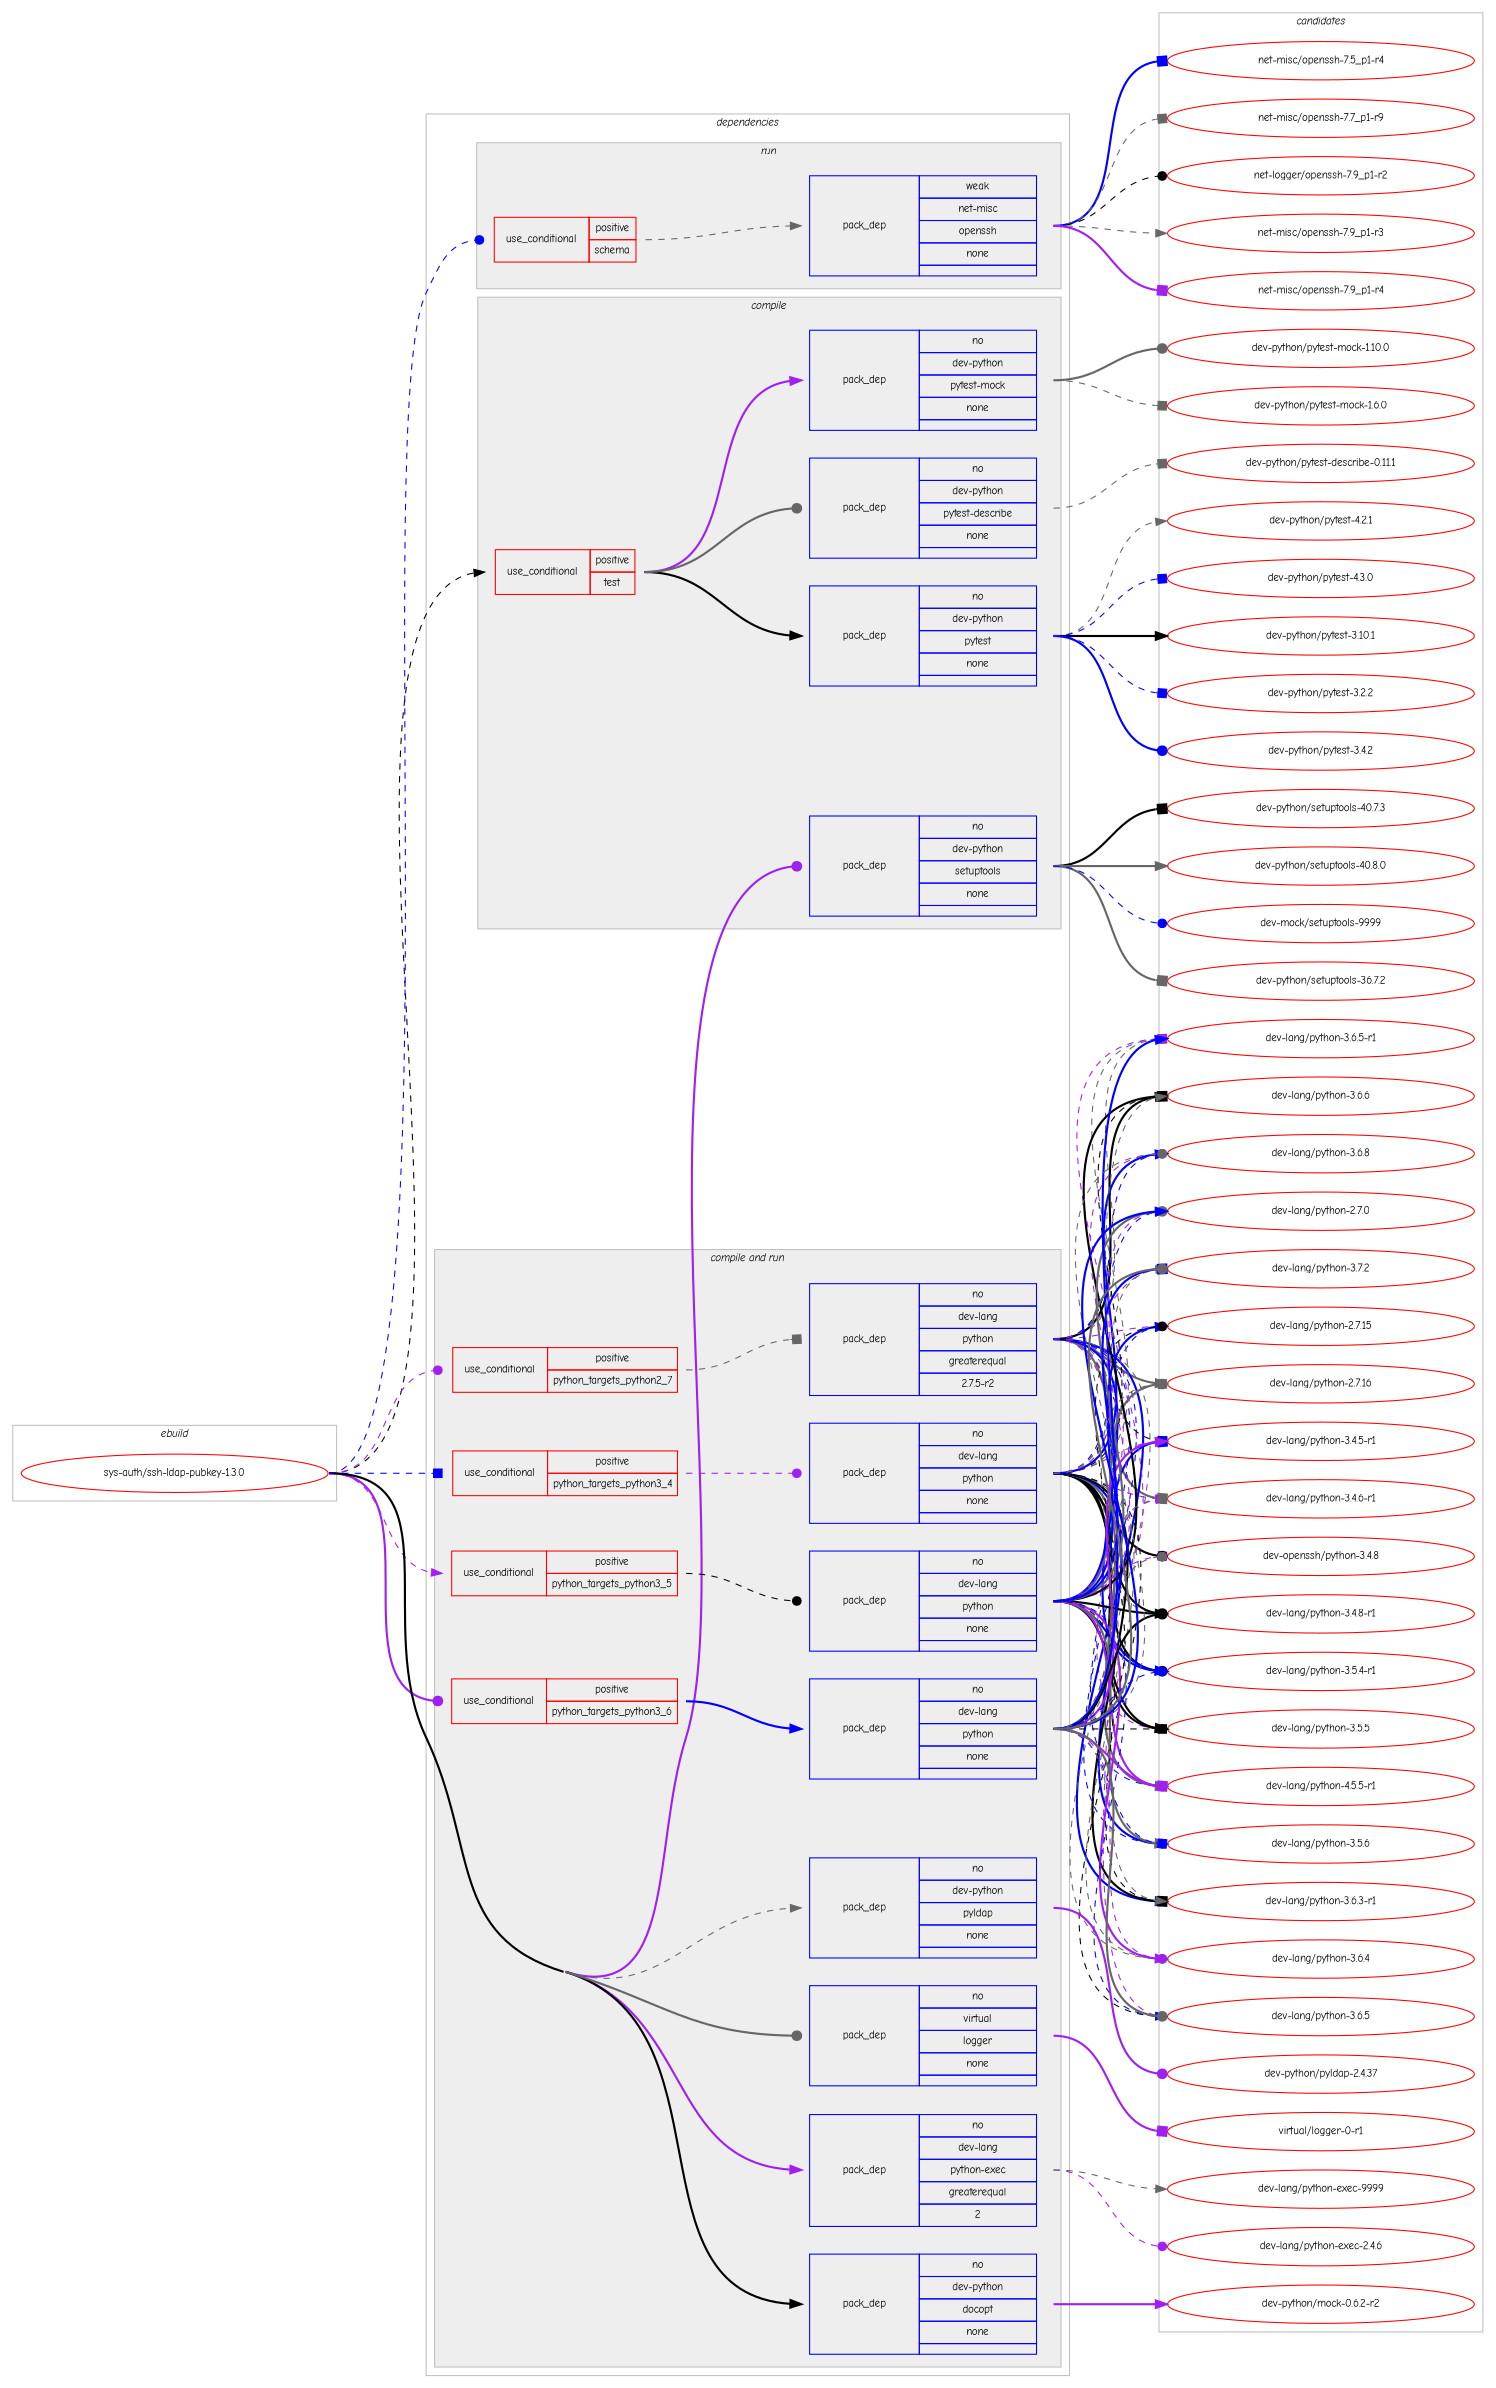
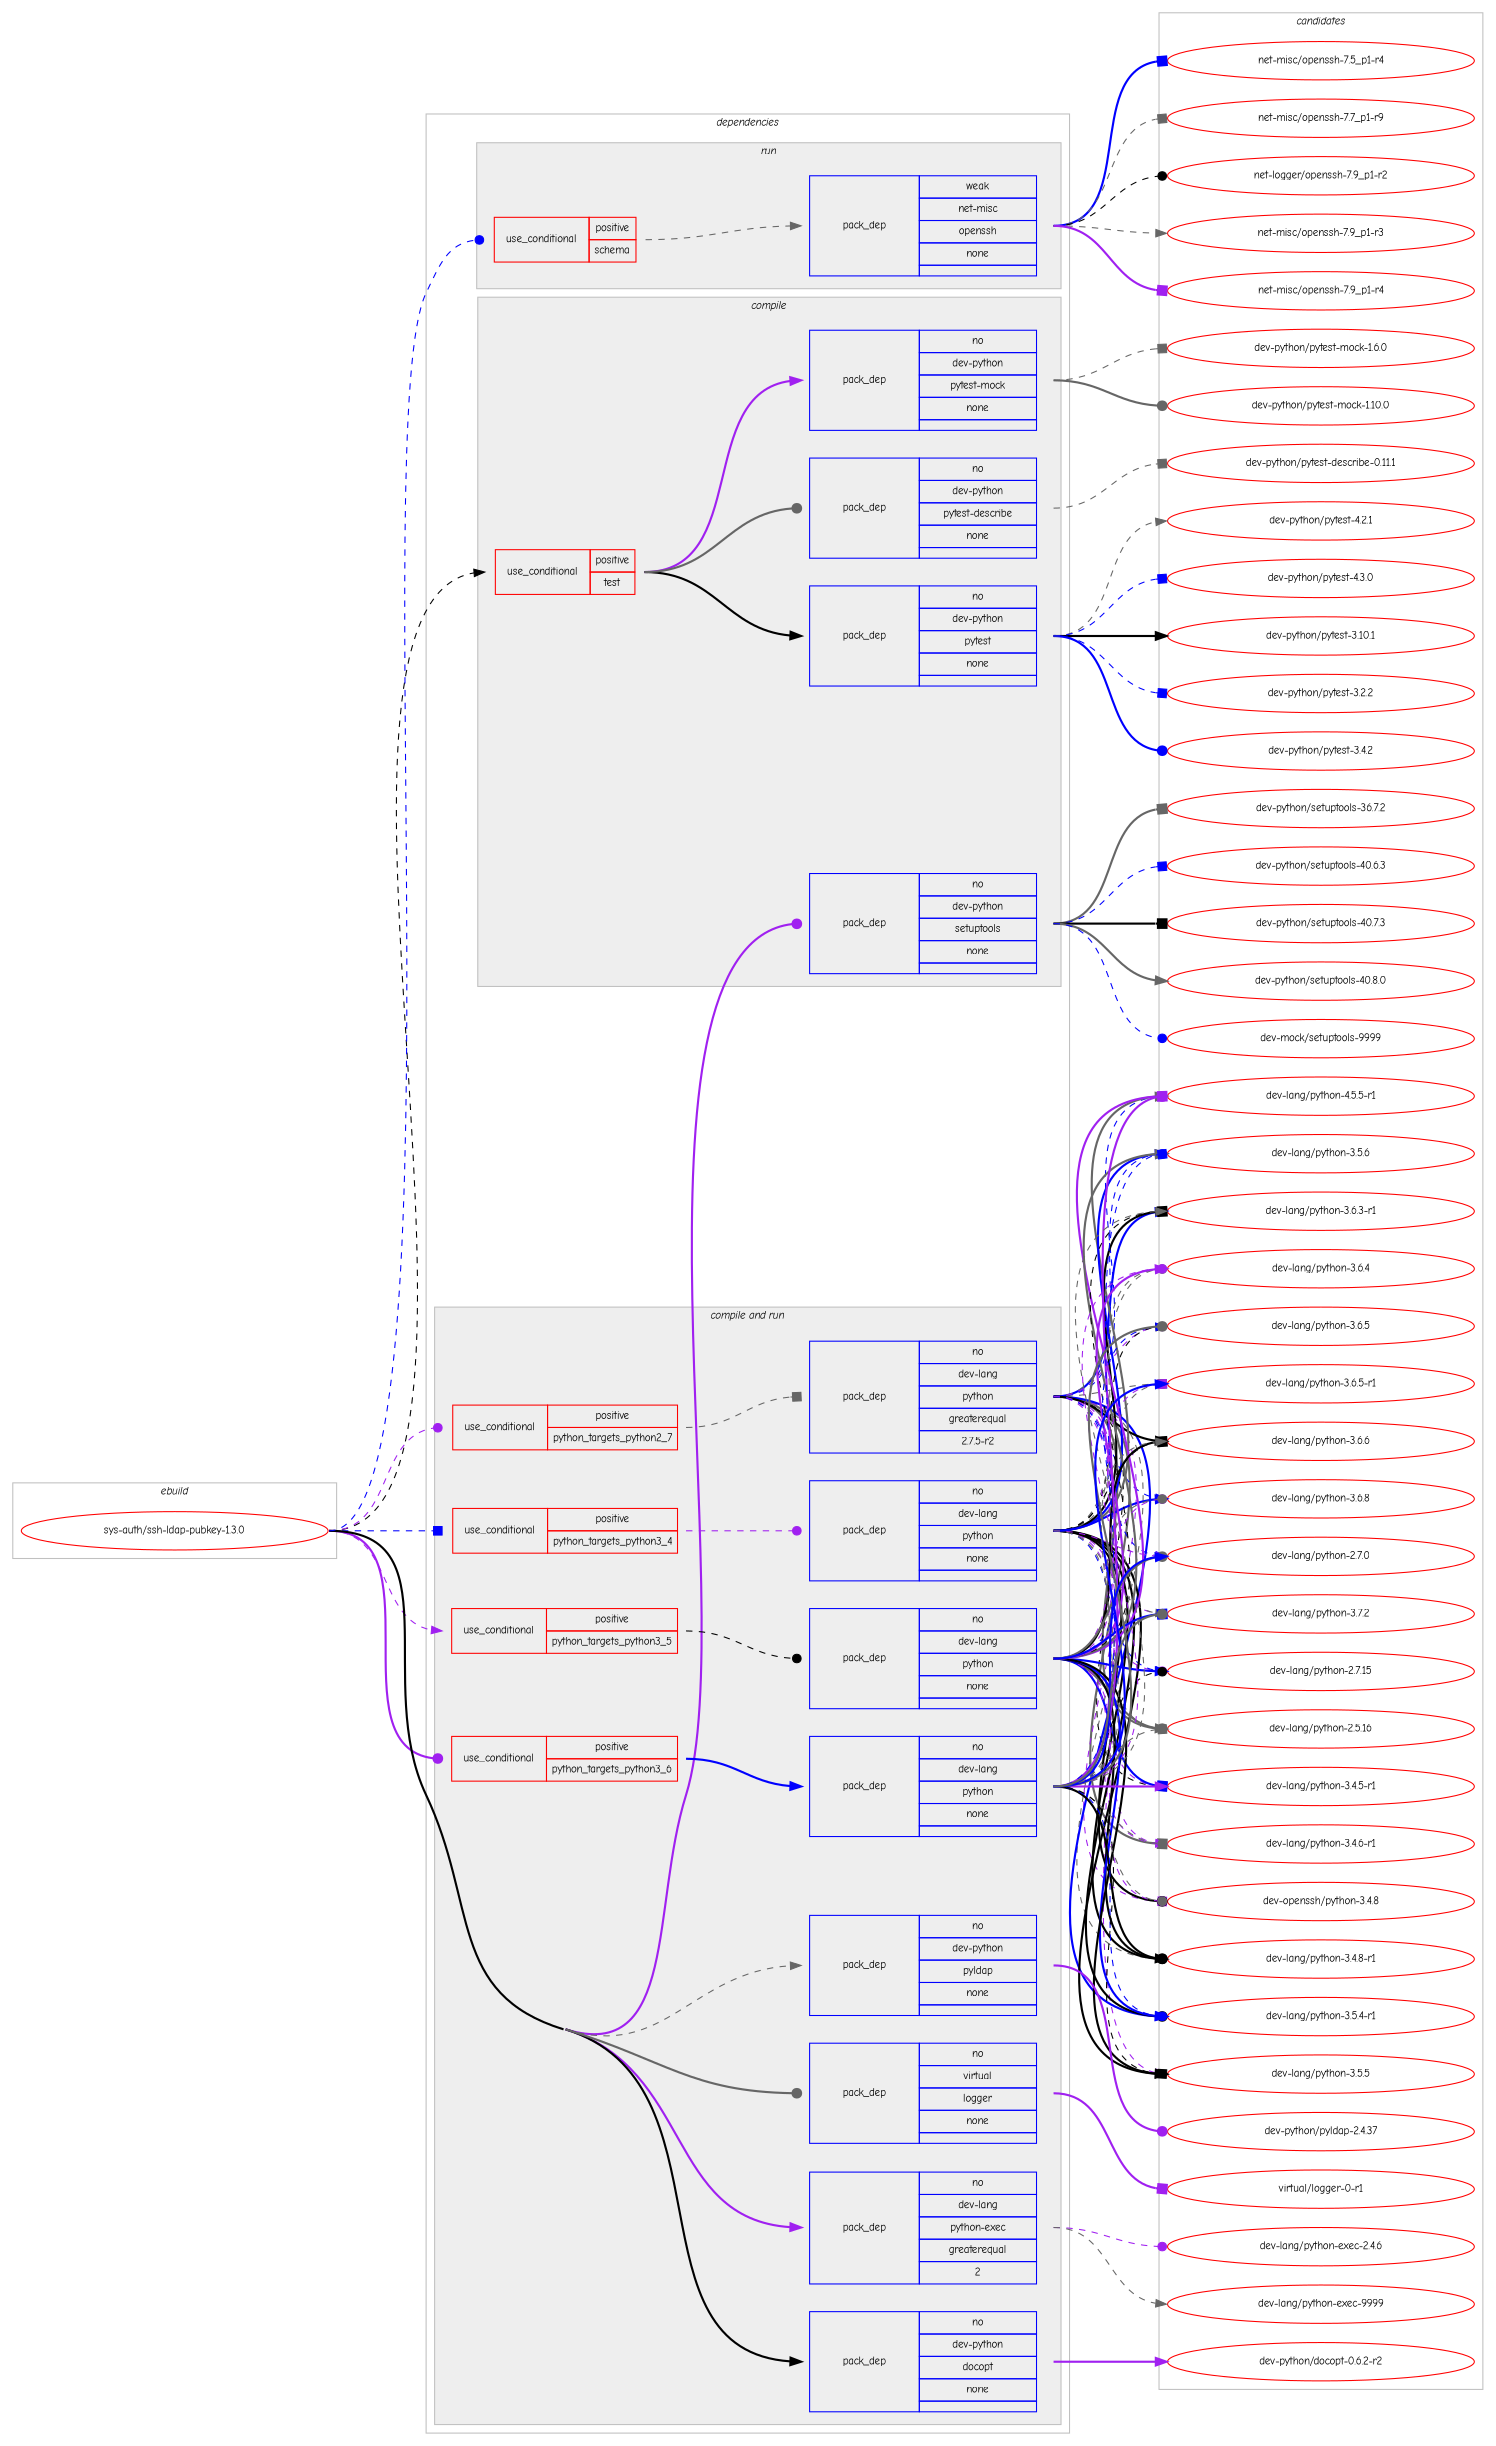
node "dev-python/setuptools-40.6.3": added
node "dev-lang/python-2.7.16": label "dev-lang/python-2.7.16" -> "dev-lang/python-2.5.16"
node "dev-python/mock-0.6.2-r2": label "dev-python/mock-0.6.2-r2" -> "dev-python/docopt-0.6.2-r2"
